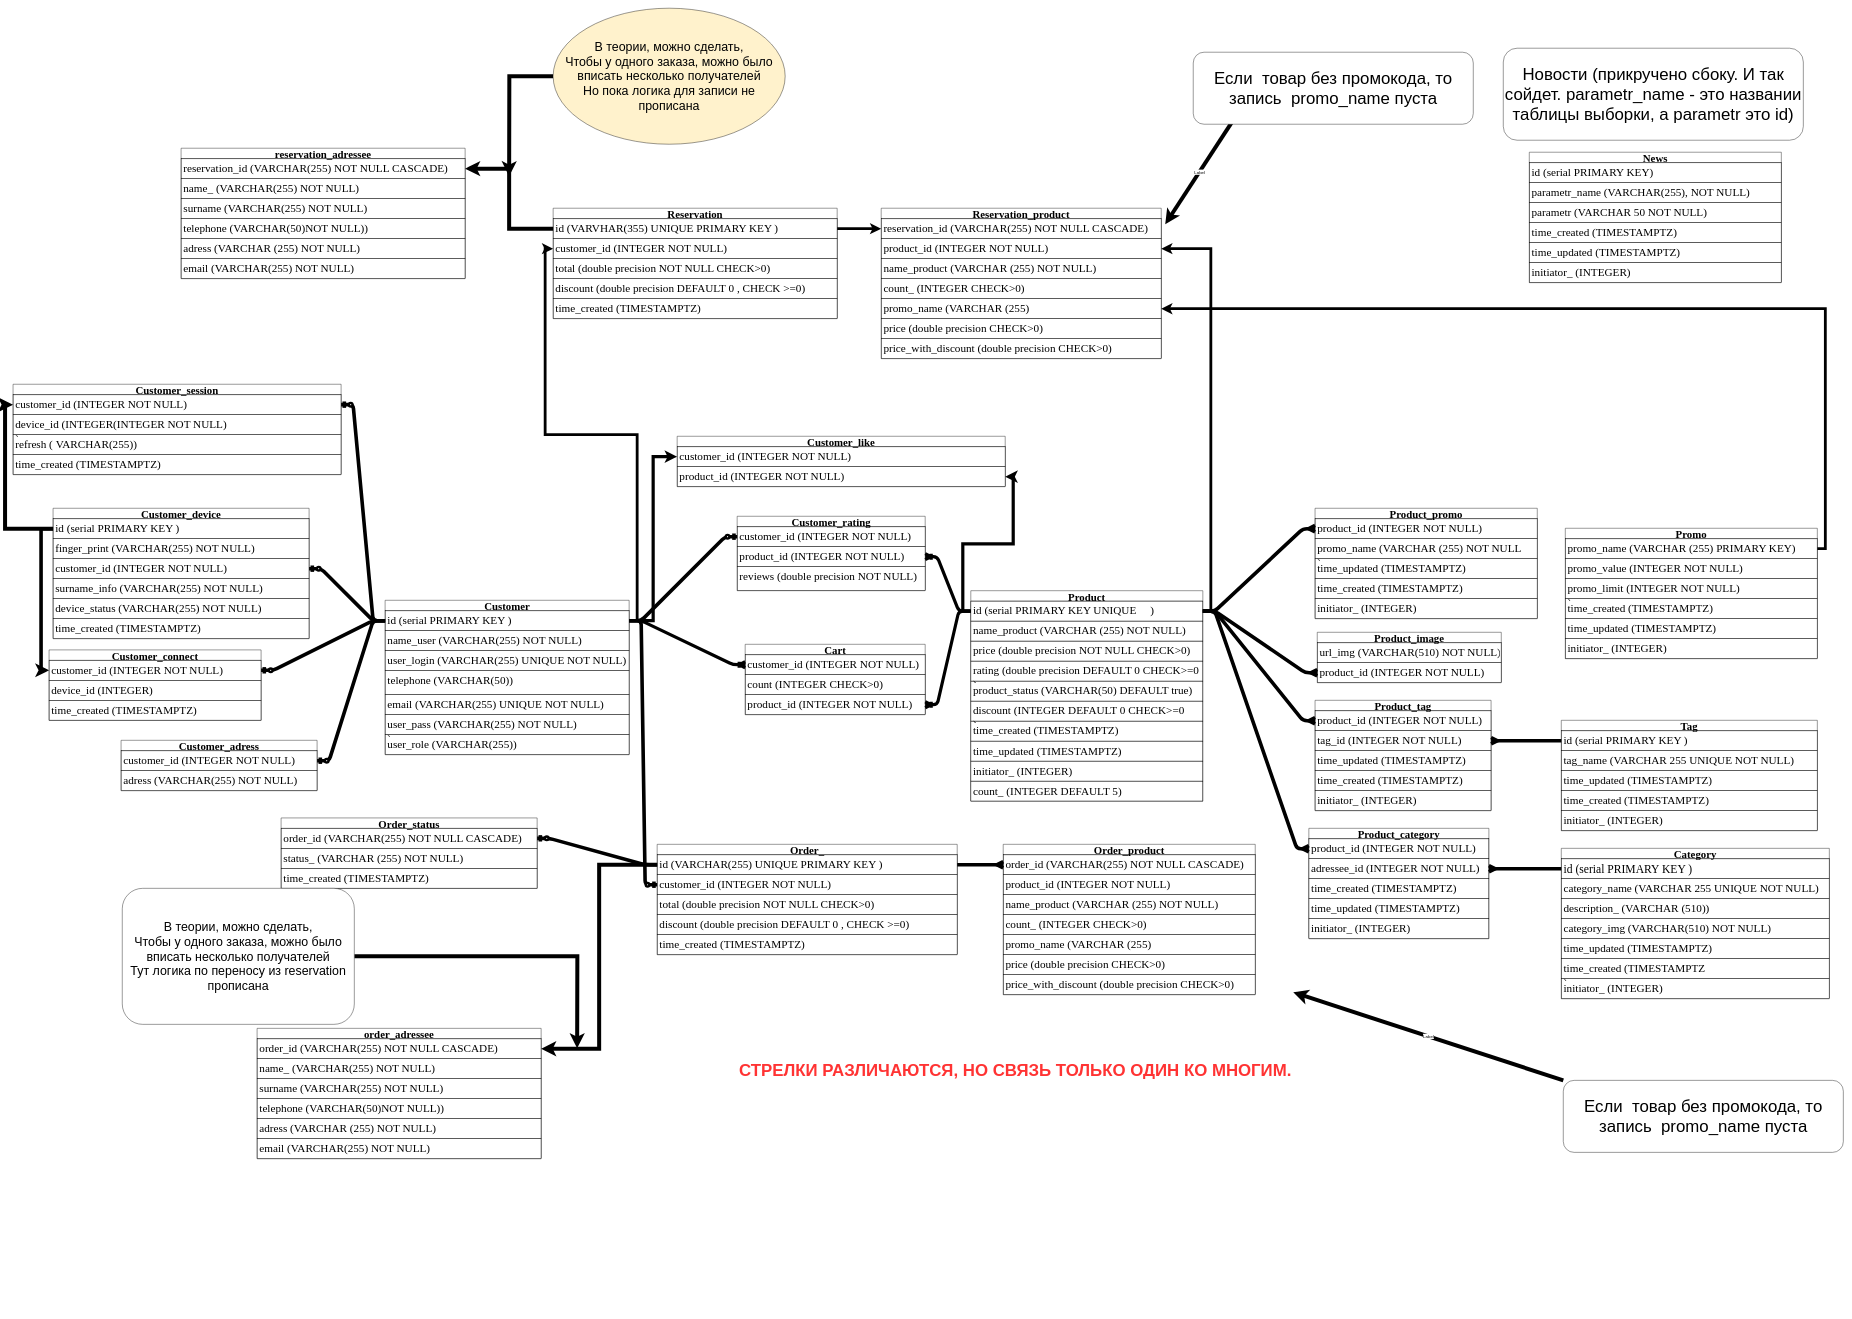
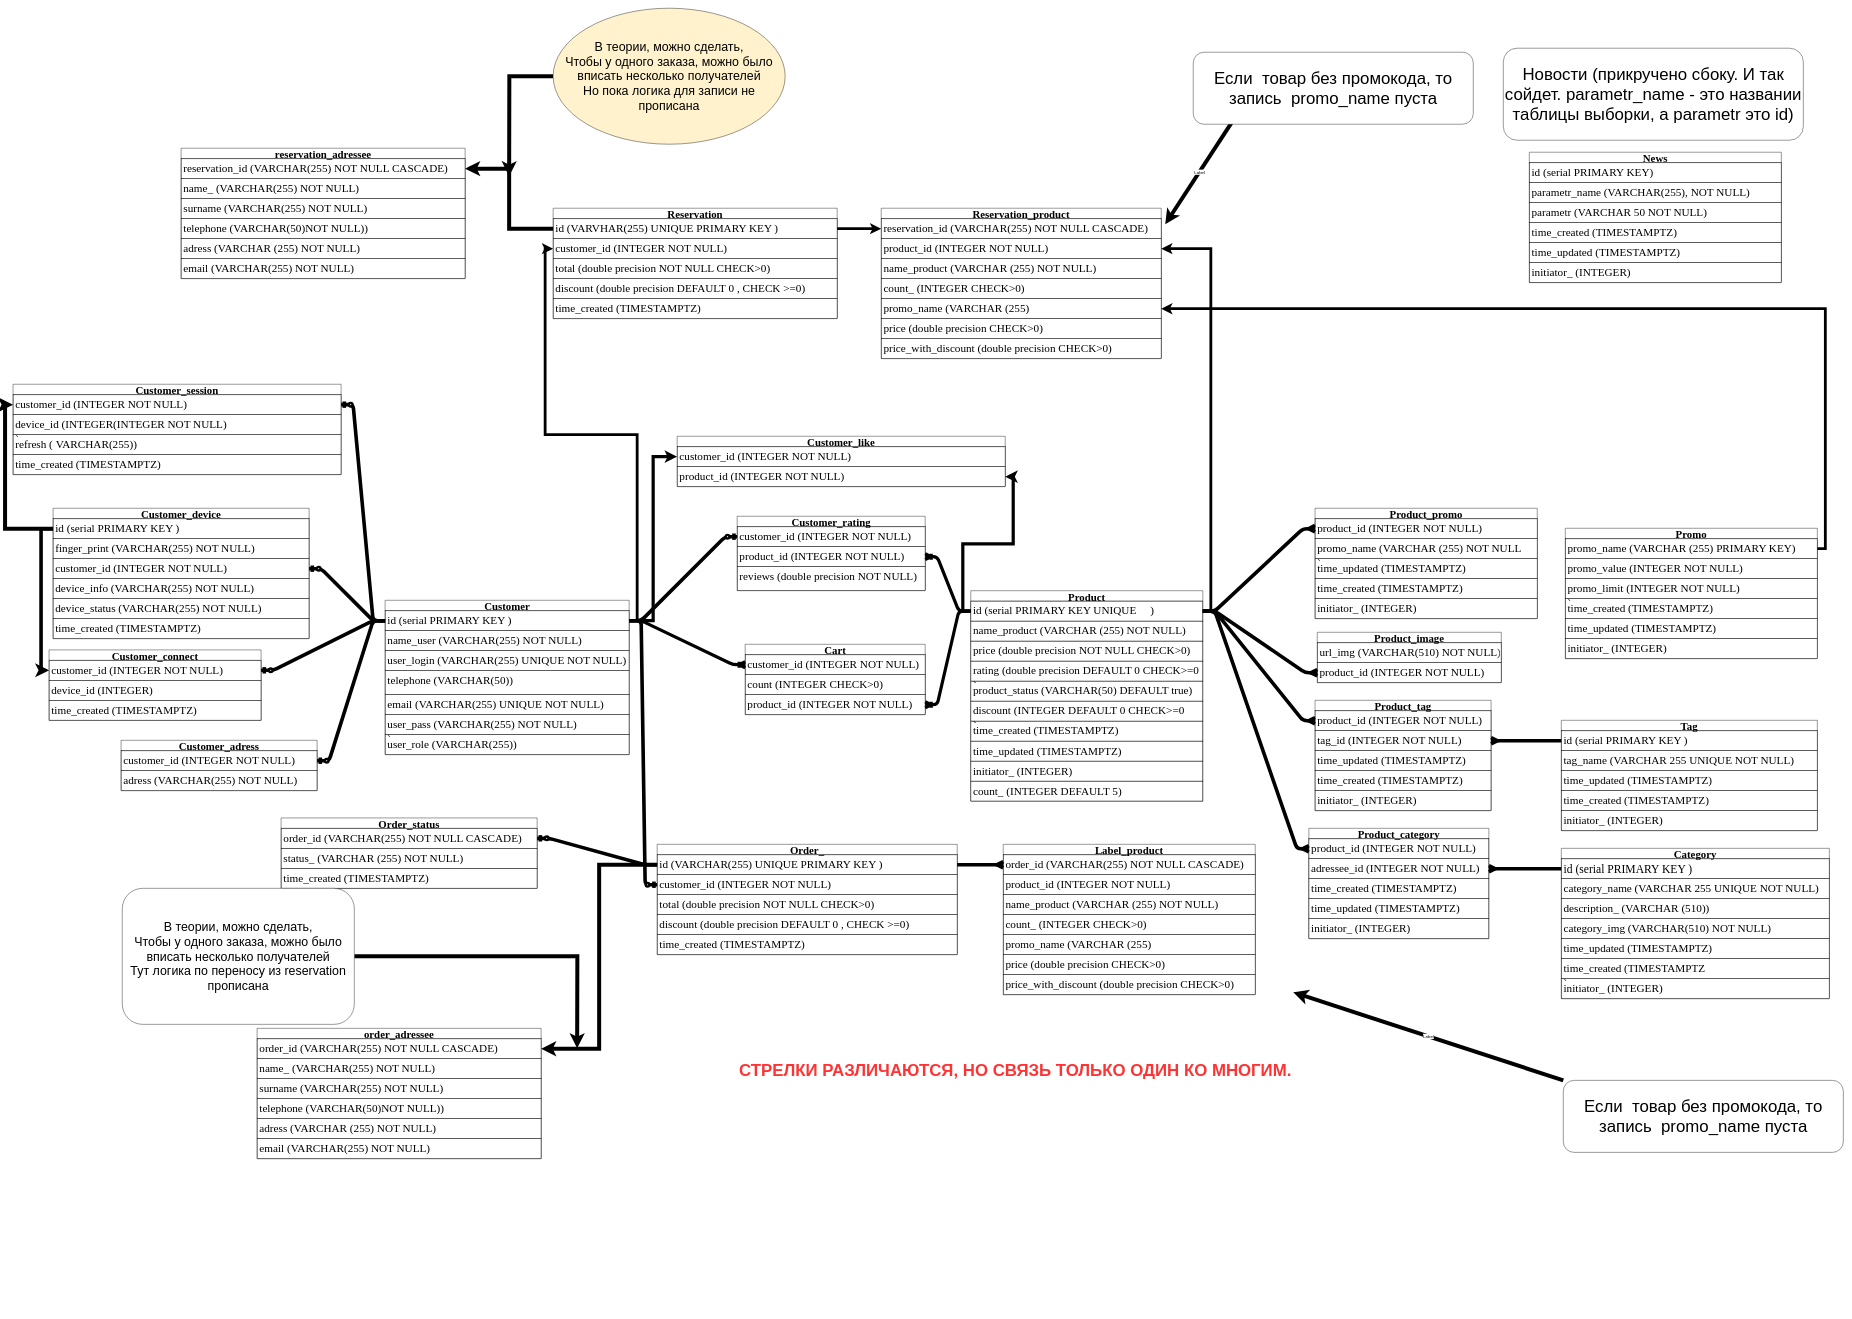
node "id (VARVHAR(355) UNIQUE PRIMARY KEY )": label "id (VARVHAR(355) UNIQUE PRIMARY KEY )" -> "id (VARVHAR(255) UNIQUE PRIMARY KEY )"
node "surname_info (VARCHAR(255) NOT NULL)": label "surname_info (VARCHAR(255) NOT NULL)" -> "device_info (VARCHAR(255) NOT NULL)"
node "Order_product": label "Order_product" -> "Label_product"
